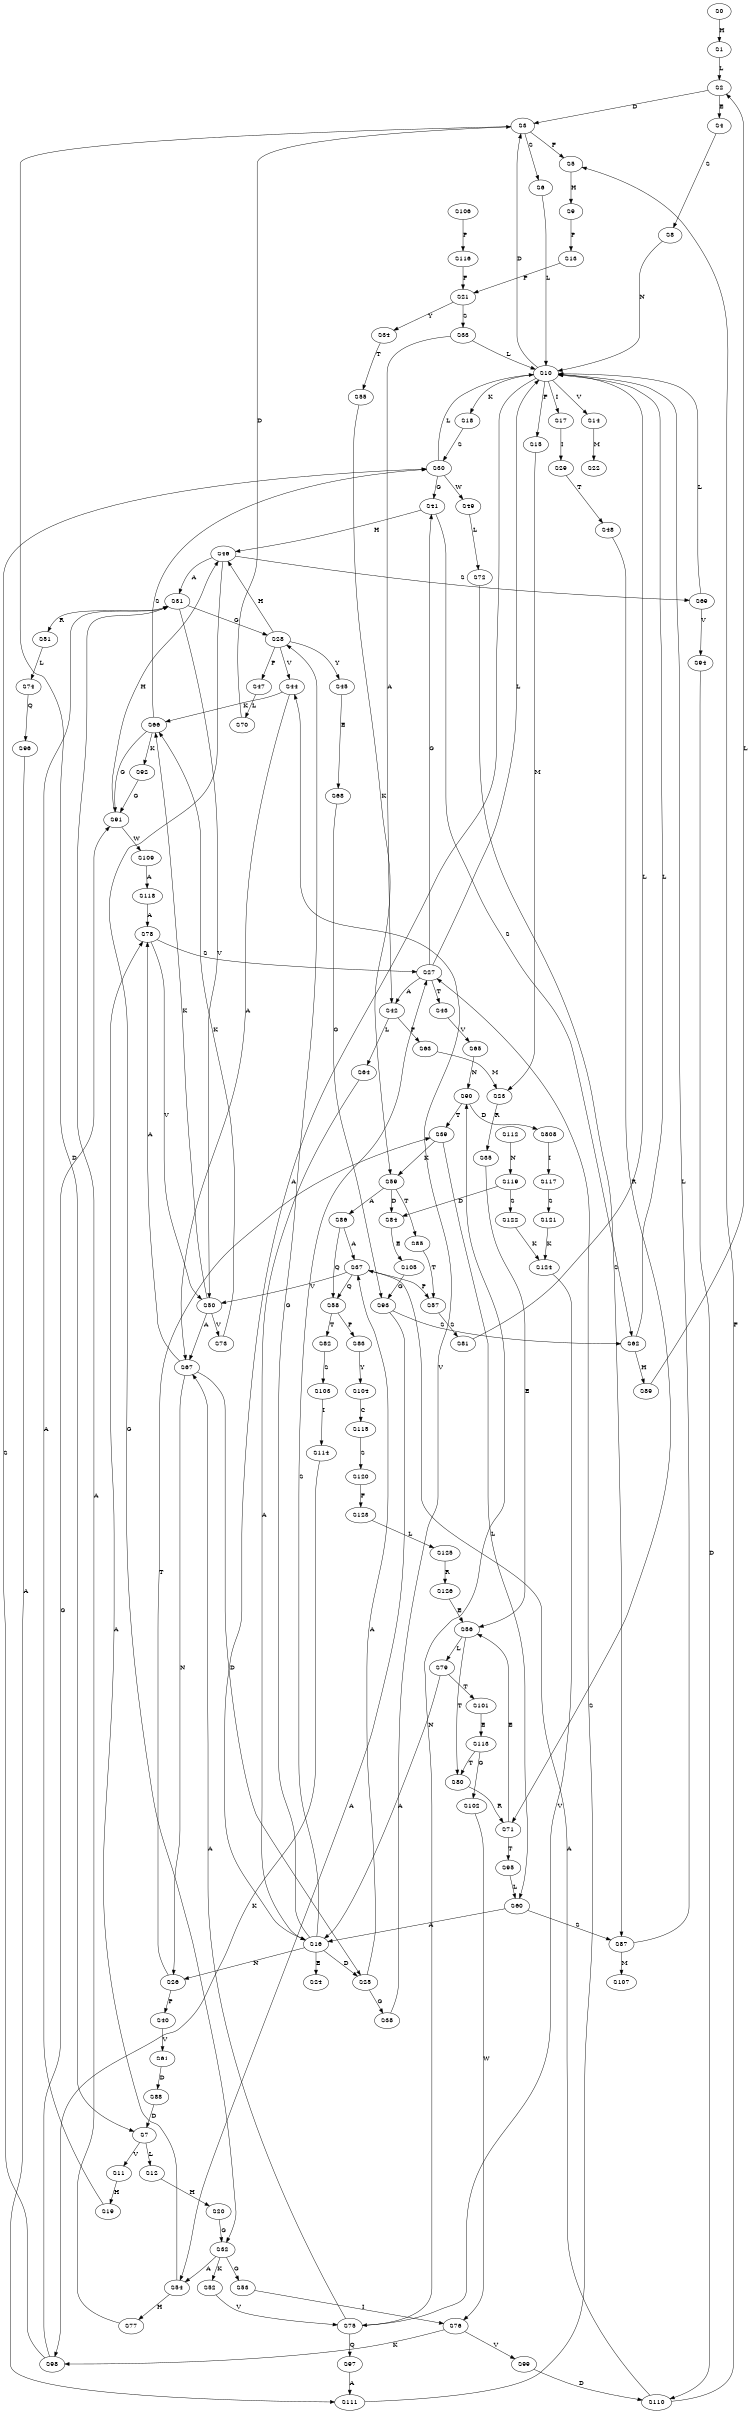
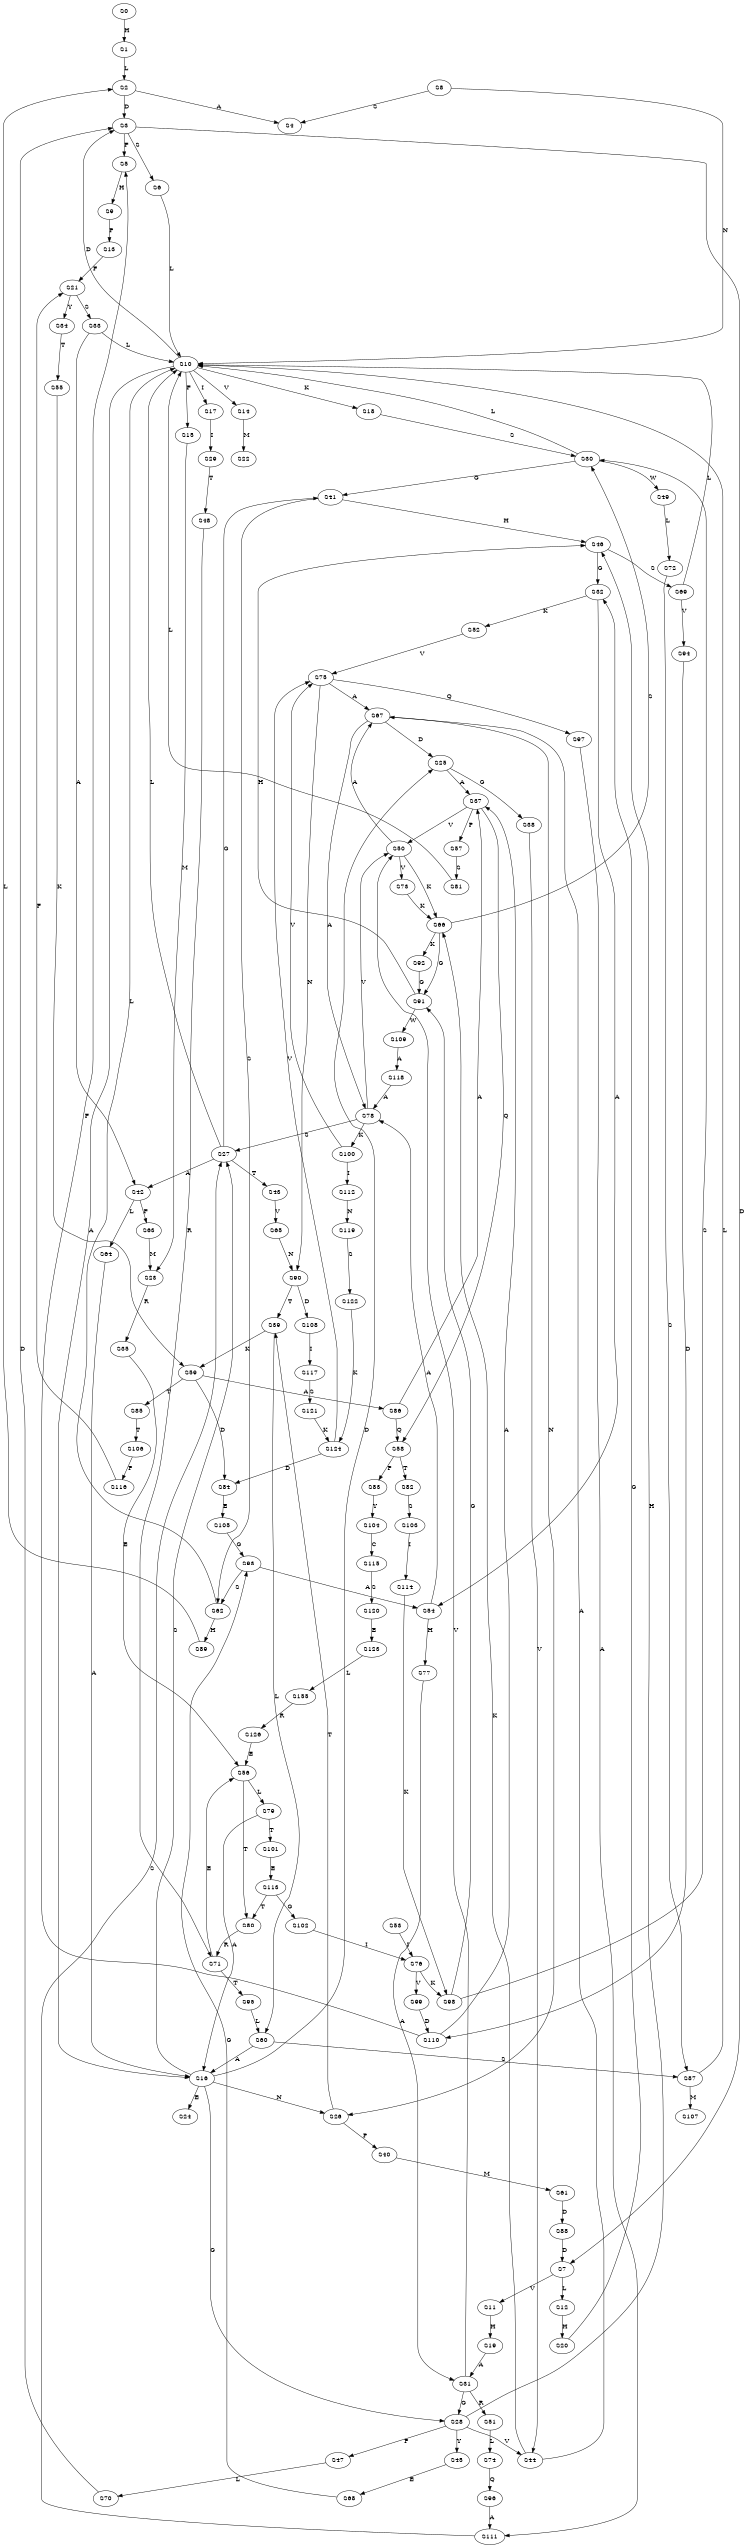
edge "S2" -> "S4": label "E" -> "A"
edge "S4" -> "S8": reversed
edge "S46" -> "S31": removed, label "A"
node "S808": label "S808" -> "S108"
node "S100": added
edge "S119" -> "S84": now "S124" -> "S84"
edge "S85" -> "S57": now "S85" -> "S106"
edge "S120" -> "S123": label "F" -> "E"
node "S125": label "S125" -> "S155"
edge "S40" -> "S61": label "V" -> "M"
edge "S102" -> "S76": label "W" -> "I"
edge "S32" -> "S53": removed, label "G"
